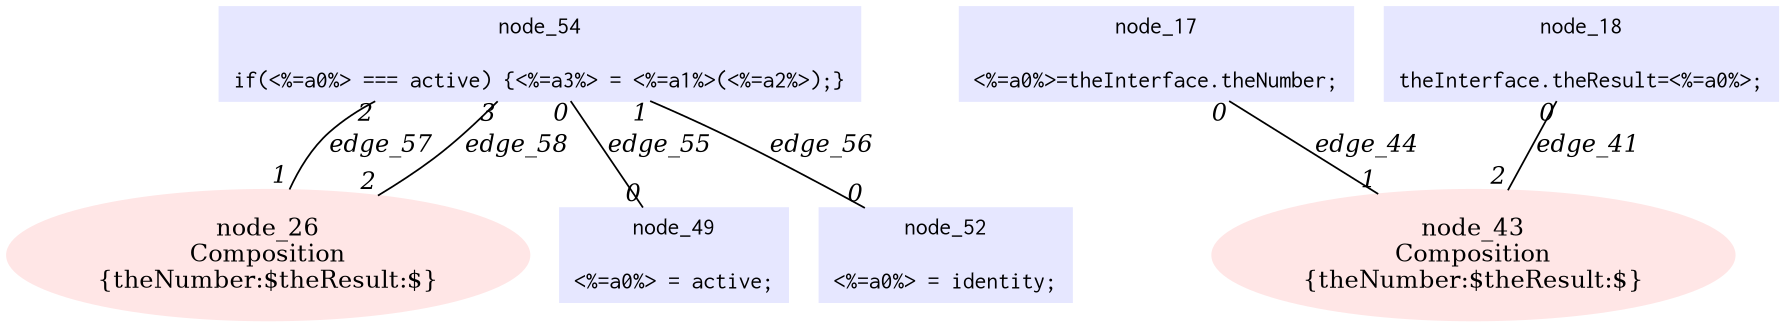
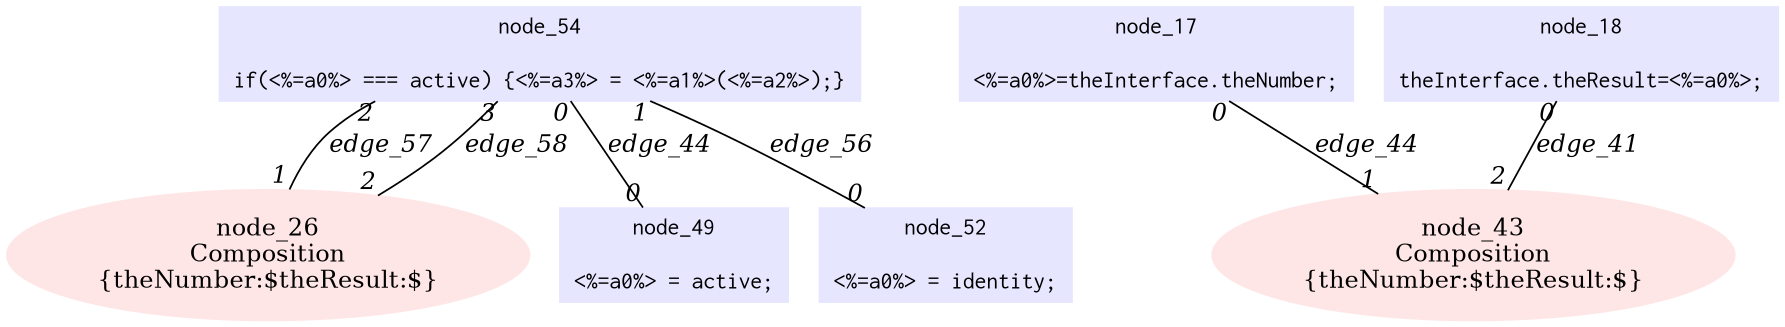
edge "node_54 if(<%=a0%> === active) {<%=a3%> = <%=a1%>(<%=a2%>);}" -- "node_49 <%=a0%> = active;": label "edge_55" -> "edge_44"
